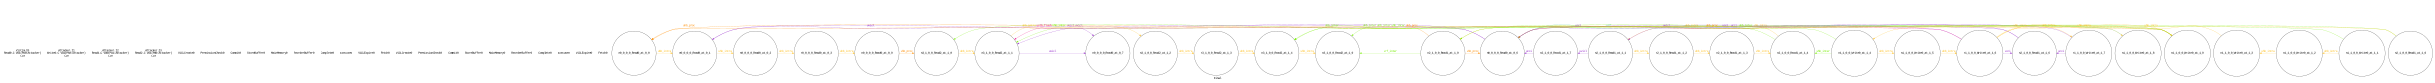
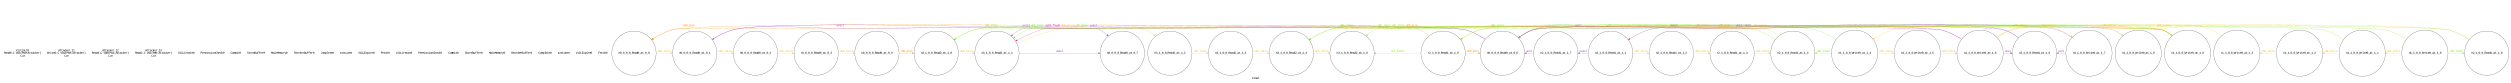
node "n1_1_0_0_Write0_at_1_0": added
